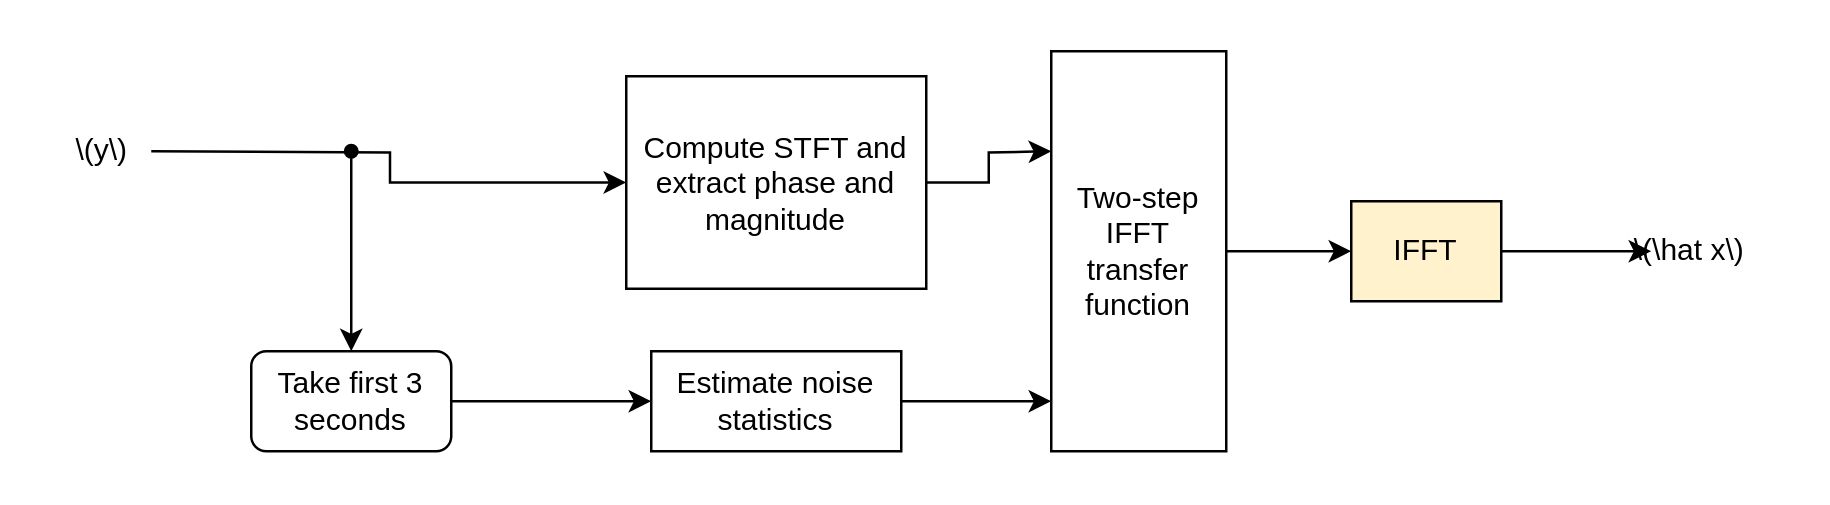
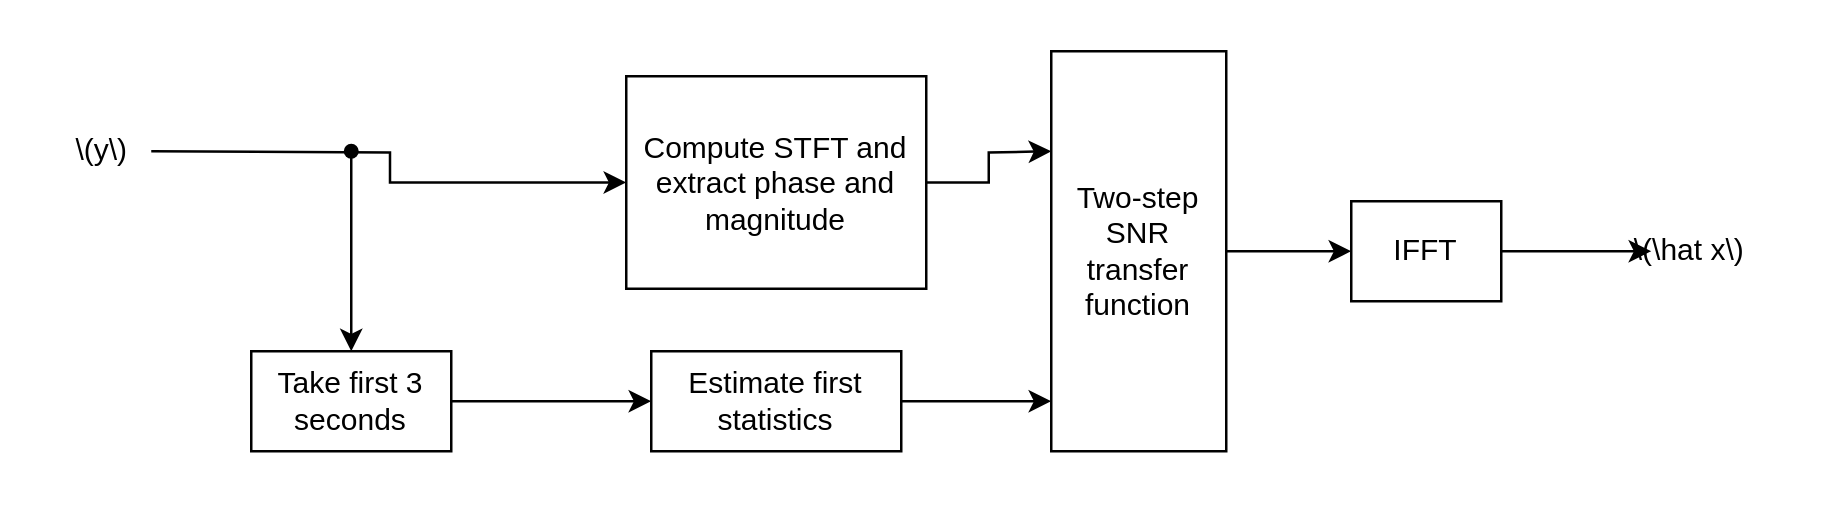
node "Two-step IFFT transfer function": label "Two-step IFFT transfer function" -> "Two-step SNR transfer function"
node "IFFT": fillcolor #fff2cc -> #ffffff
node "Take first 3 seconds": shape rounded rectangle -> rectangle
node "Estimate noise statistics": label "Estimate noise statistics" -> "Estimate first statistics"
